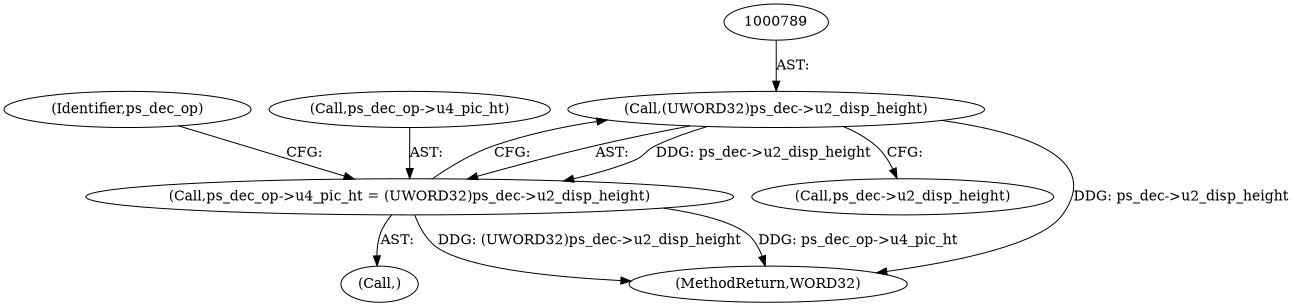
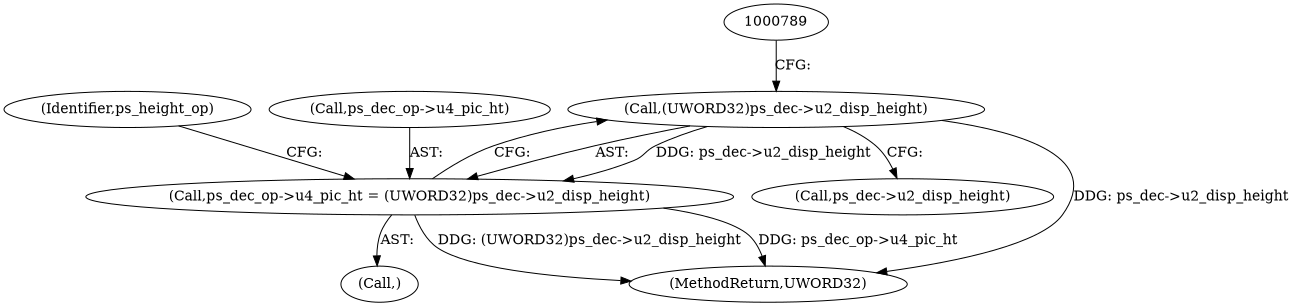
edge "1000789" -> "(Call,(UWORD32)ps_dec->u2_disp_height)": label "AST: " -> "CFG: "
node "(Identifier,ps_dec_op)": label "(Identifier,ps_dec_op)" -> "(Identifier,ps_height_op)"
node "(MethodReturn,WORD32)": label "(MethodReturn,WORD32)" -> "(MethodReturn,UWORD32)"
